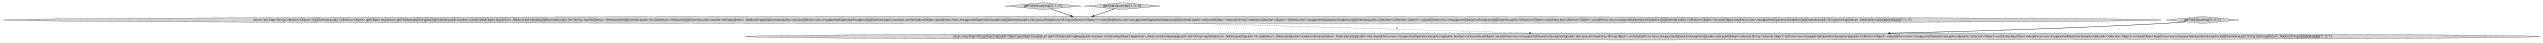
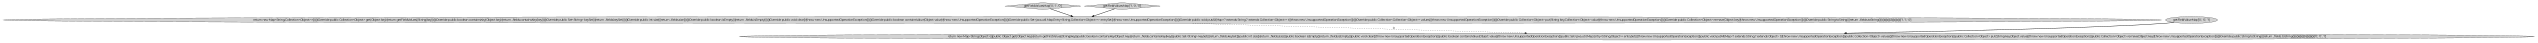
node "getFieldValueMap['0', '0', '1']": shape diamond -> ellipse
